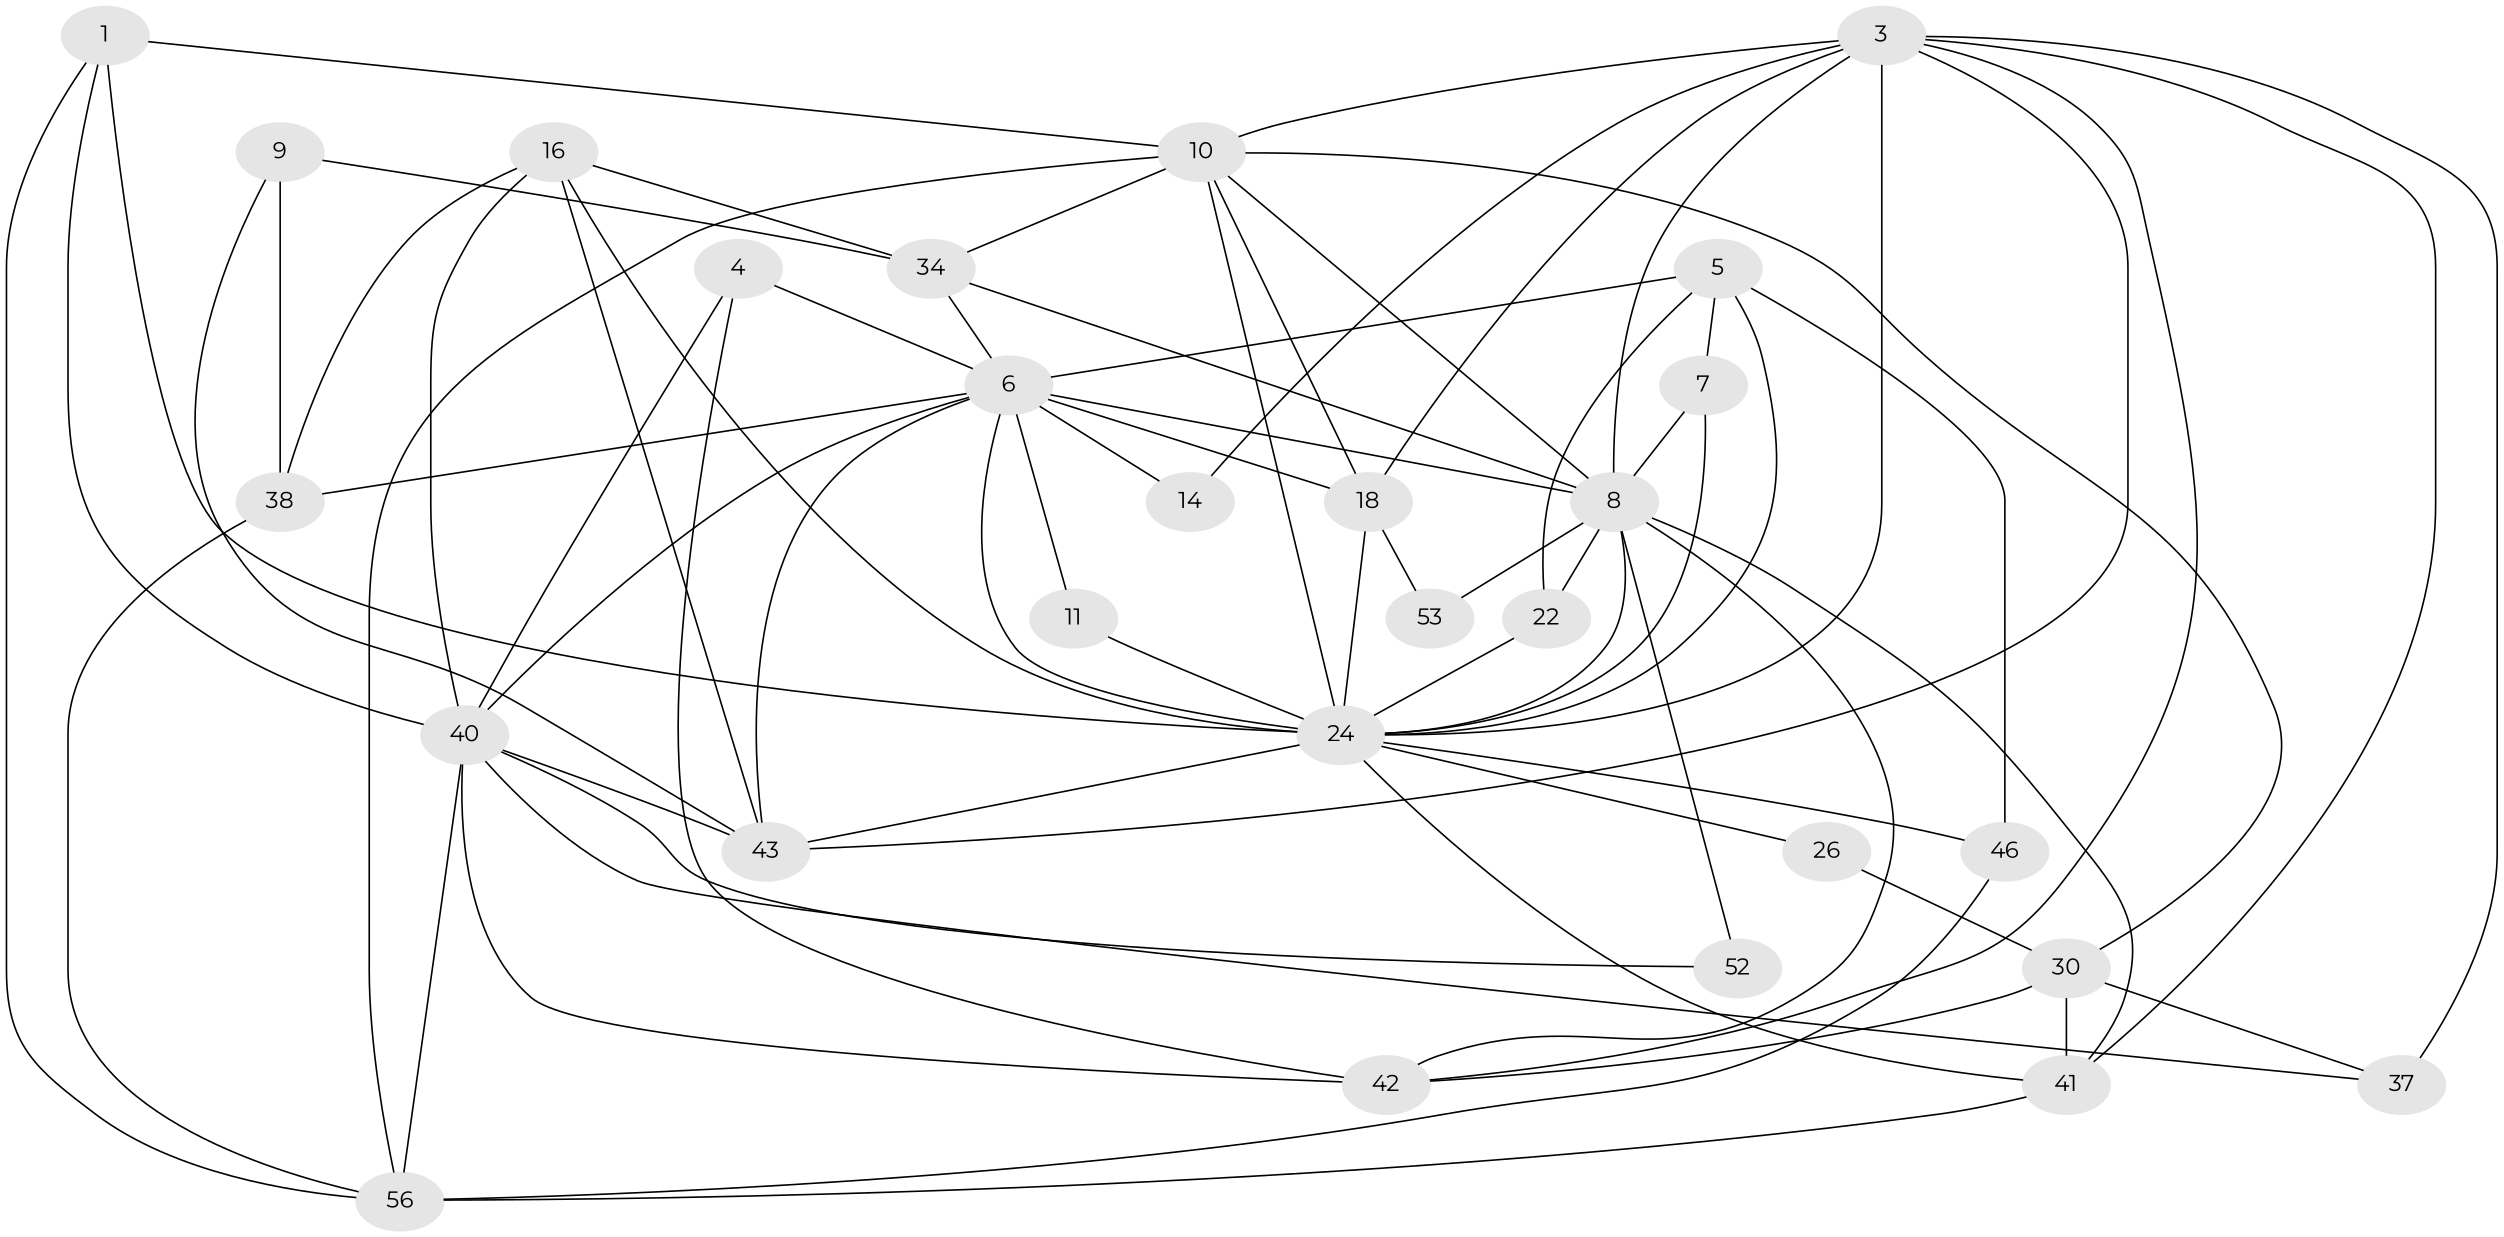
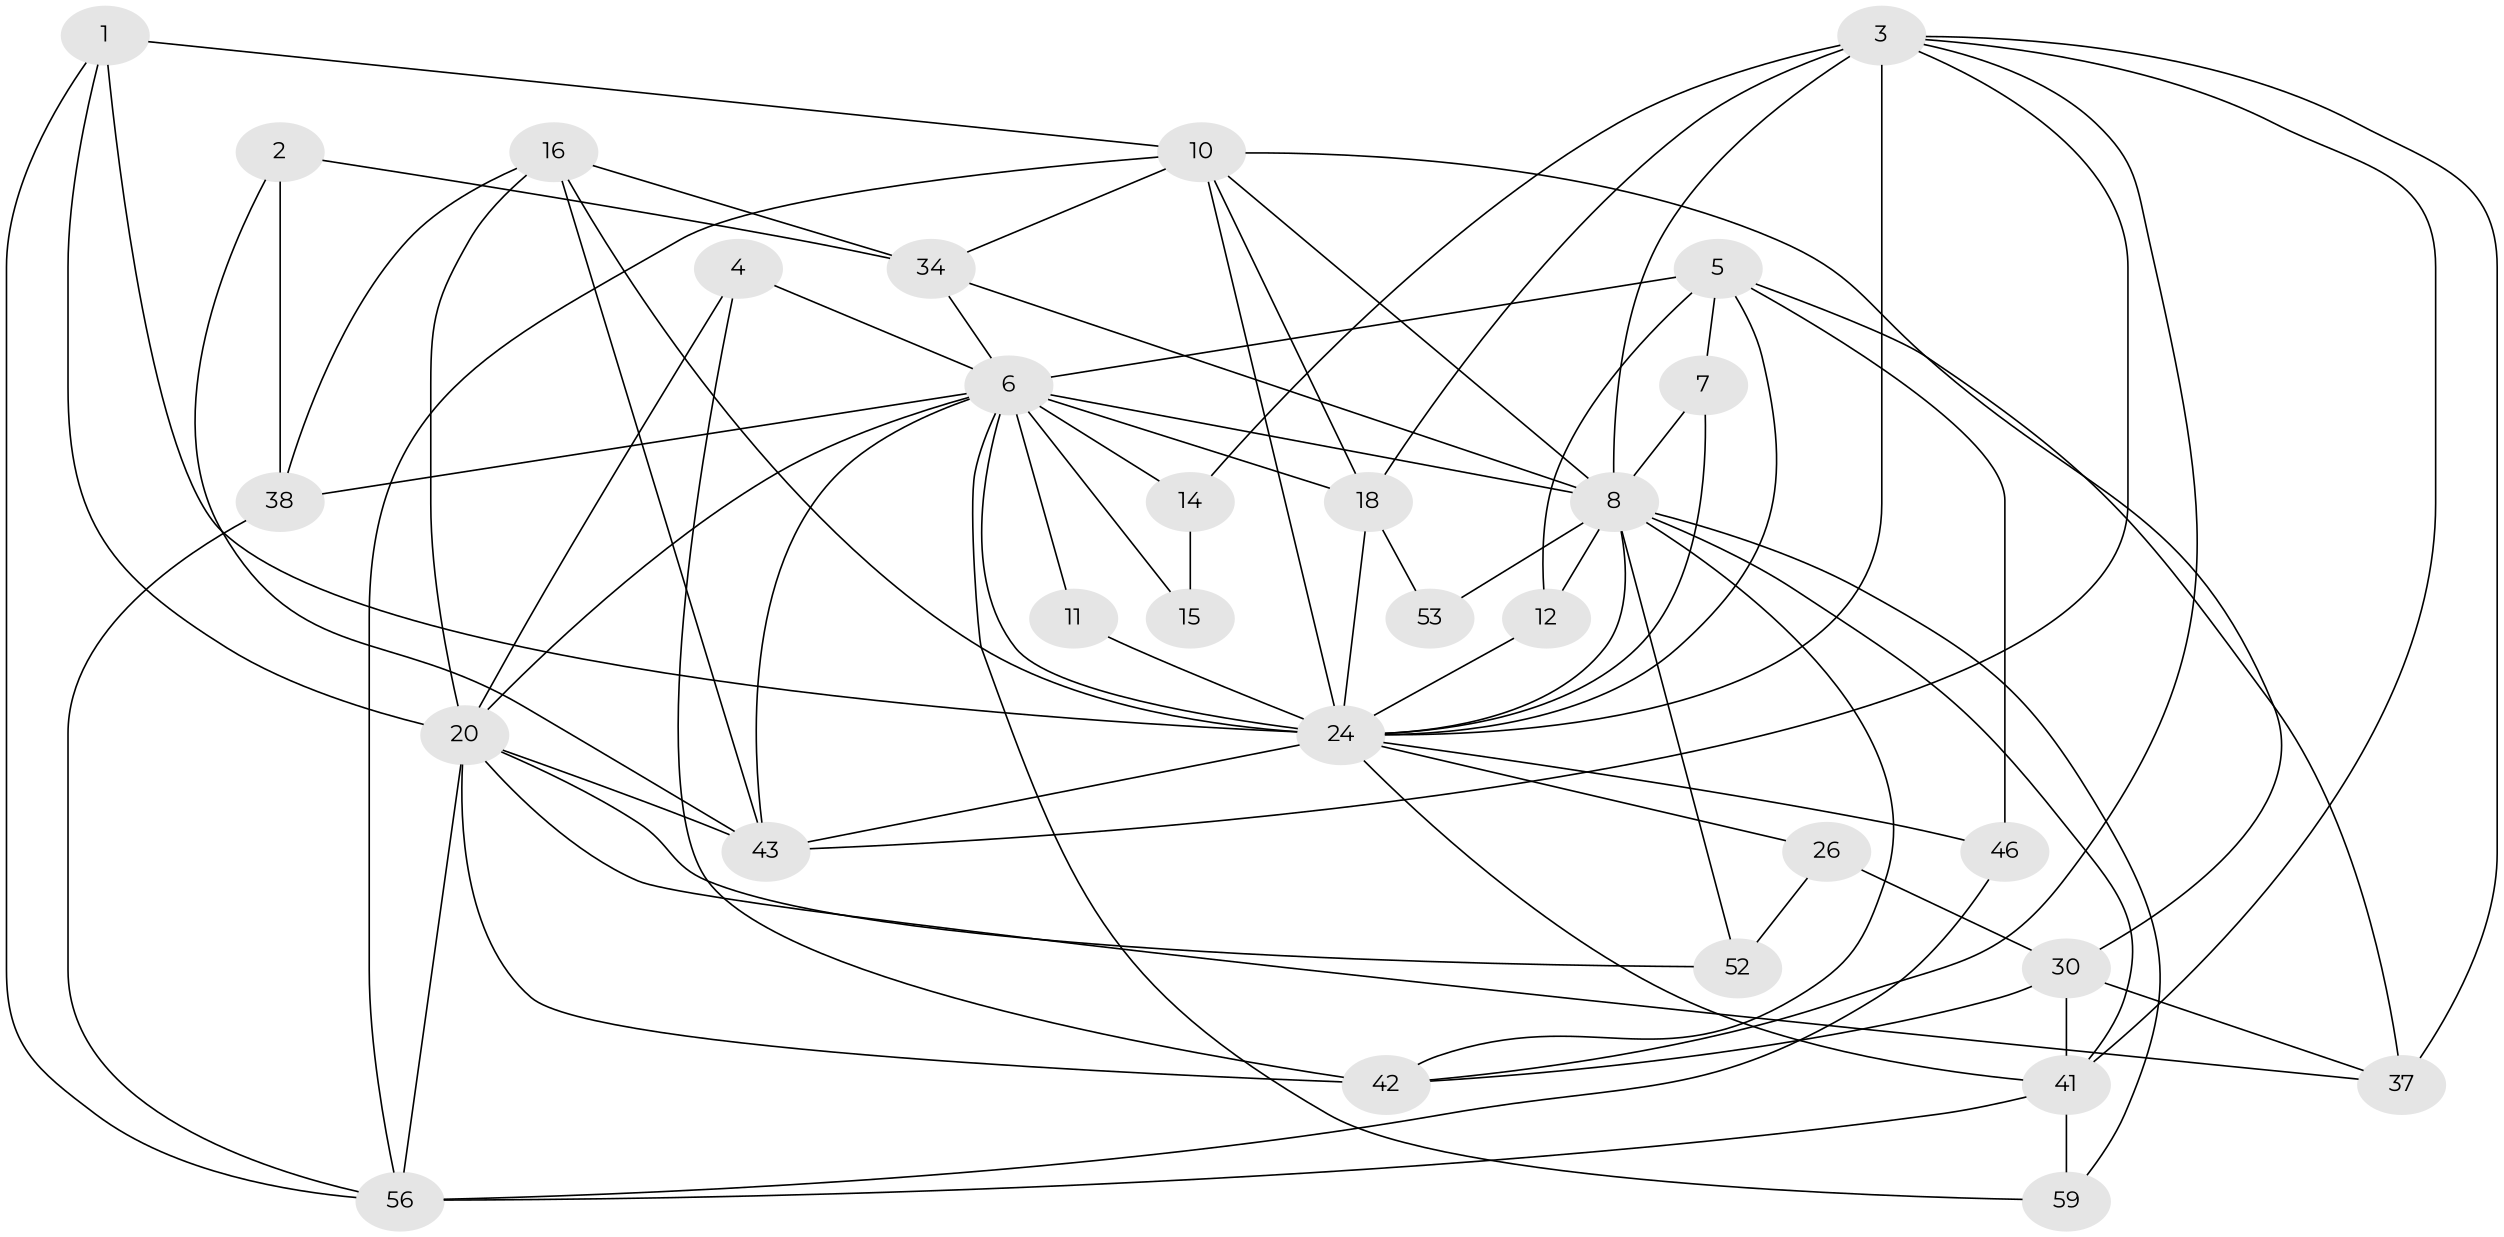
edge "3" -- "10": removed
node "9": label "9" -> "2"
edge "5" -- "37": added
node "15": added
node "22": label "22" -> "12"
node "40": label "40" -> "20"
edge "26" -- "52": added
node "59": added
